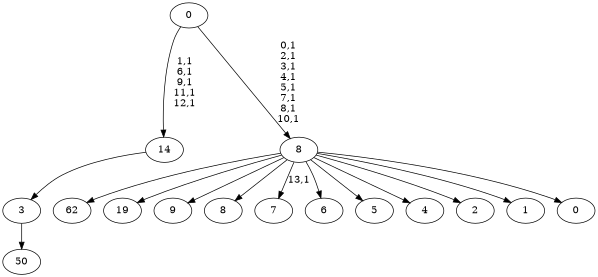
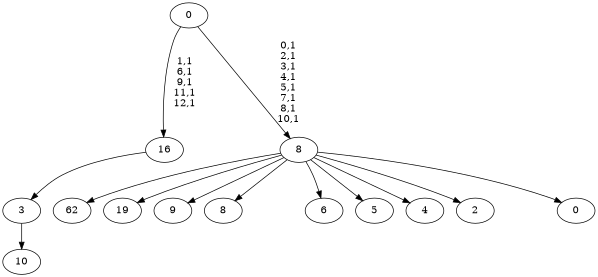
node "14": label "14" -> "16"
node "7": removed
node "1": removed
node "50": label "50" -> "10"
